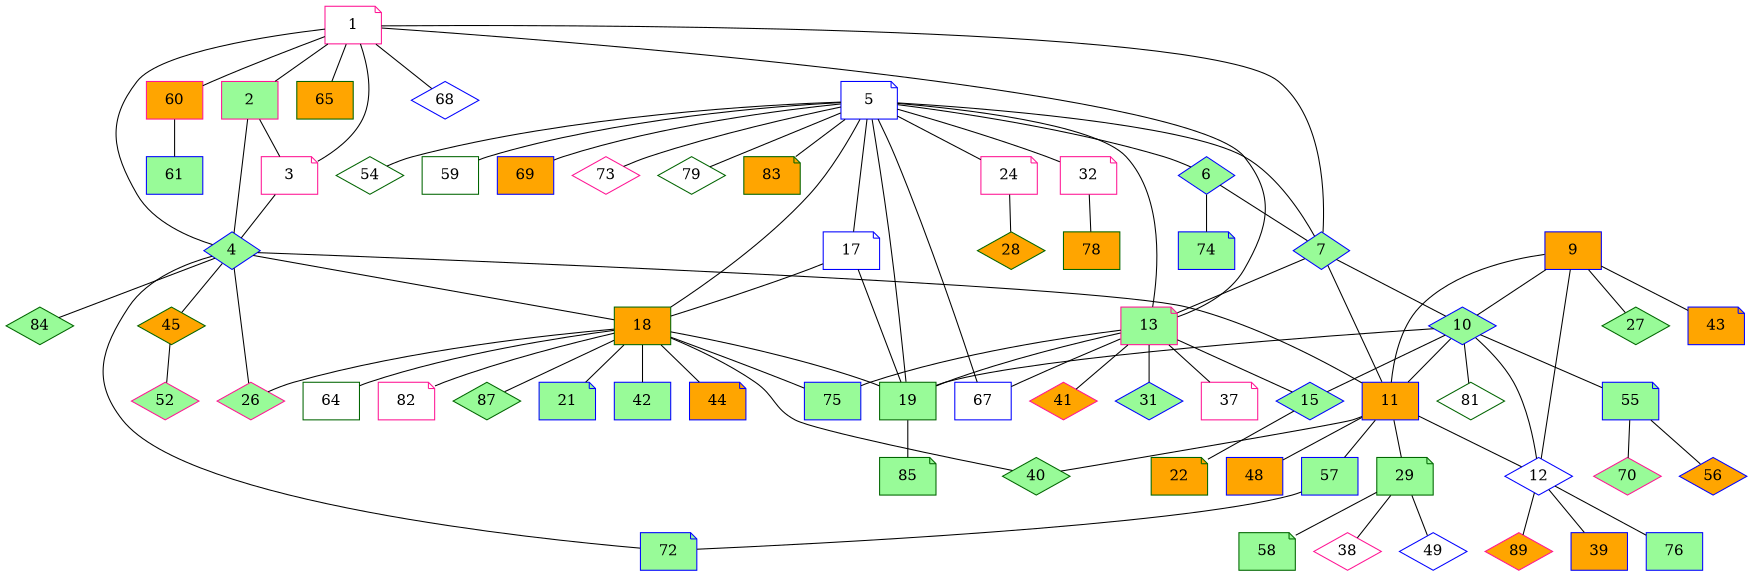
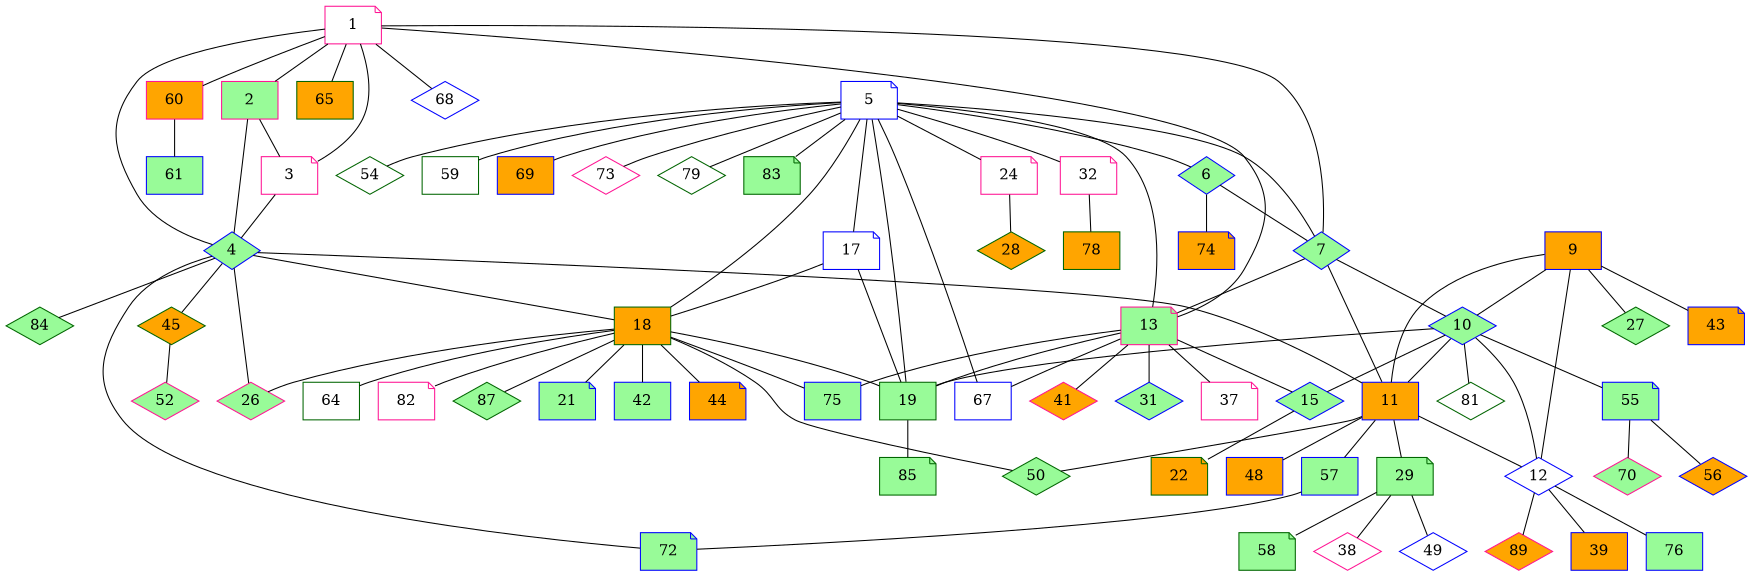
node "83": fillcolor orange -> palegreen
node "74": fillcolor palegreen -> orange
node "40": label "40" -> "50"
